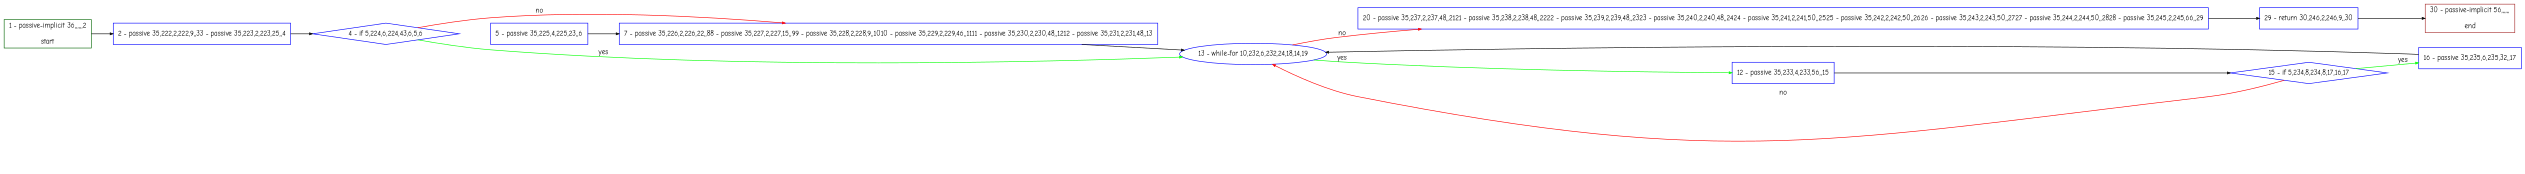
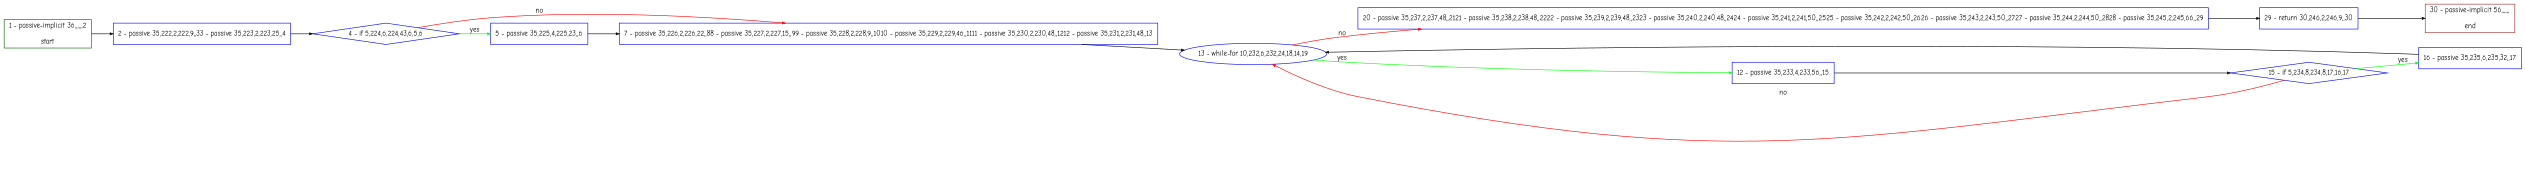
edge "4 - if 5,224,6,224,43,6,5,6" -> "13 - while-for 10,232,6,232,24,18,14,19": now "4 - if 5,224,6,224,43,6,5,6" -> "5 - passive 35,225,4,225,23,,6"
